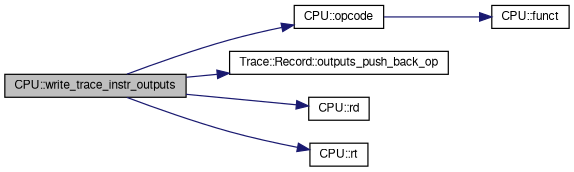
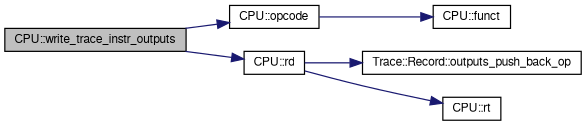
edge "CPU::write_trace_instr_outputs" -> "Trace::Record::outputs_push_back_op": now "CPU::rd" -> "Trace::Record::outputs_push_back_op"
edge "CPU::write_trace_instr_outputs" -> "CPU::rt": now "CPU::rd" -> "CPU::rt"
